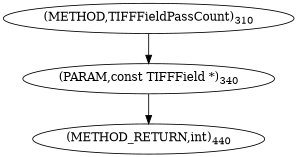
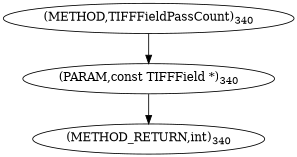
node "(METHOD,TIFFFieldPassCount)": text "310" -> "340"
node "(METHOD_RETURN,int)": text "440" -> "340"
